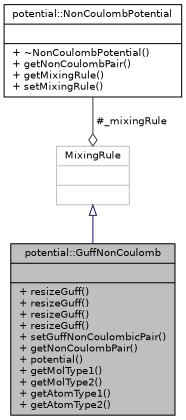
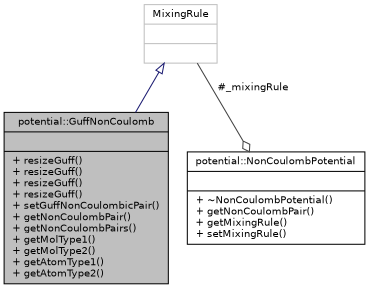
edge "potential::NonCoulombPotential" -> "MixingRule": reversed
node "potential::GuffNonCoulomb": text "+ potential()" -> "+ getNonCoulombPairs()"
